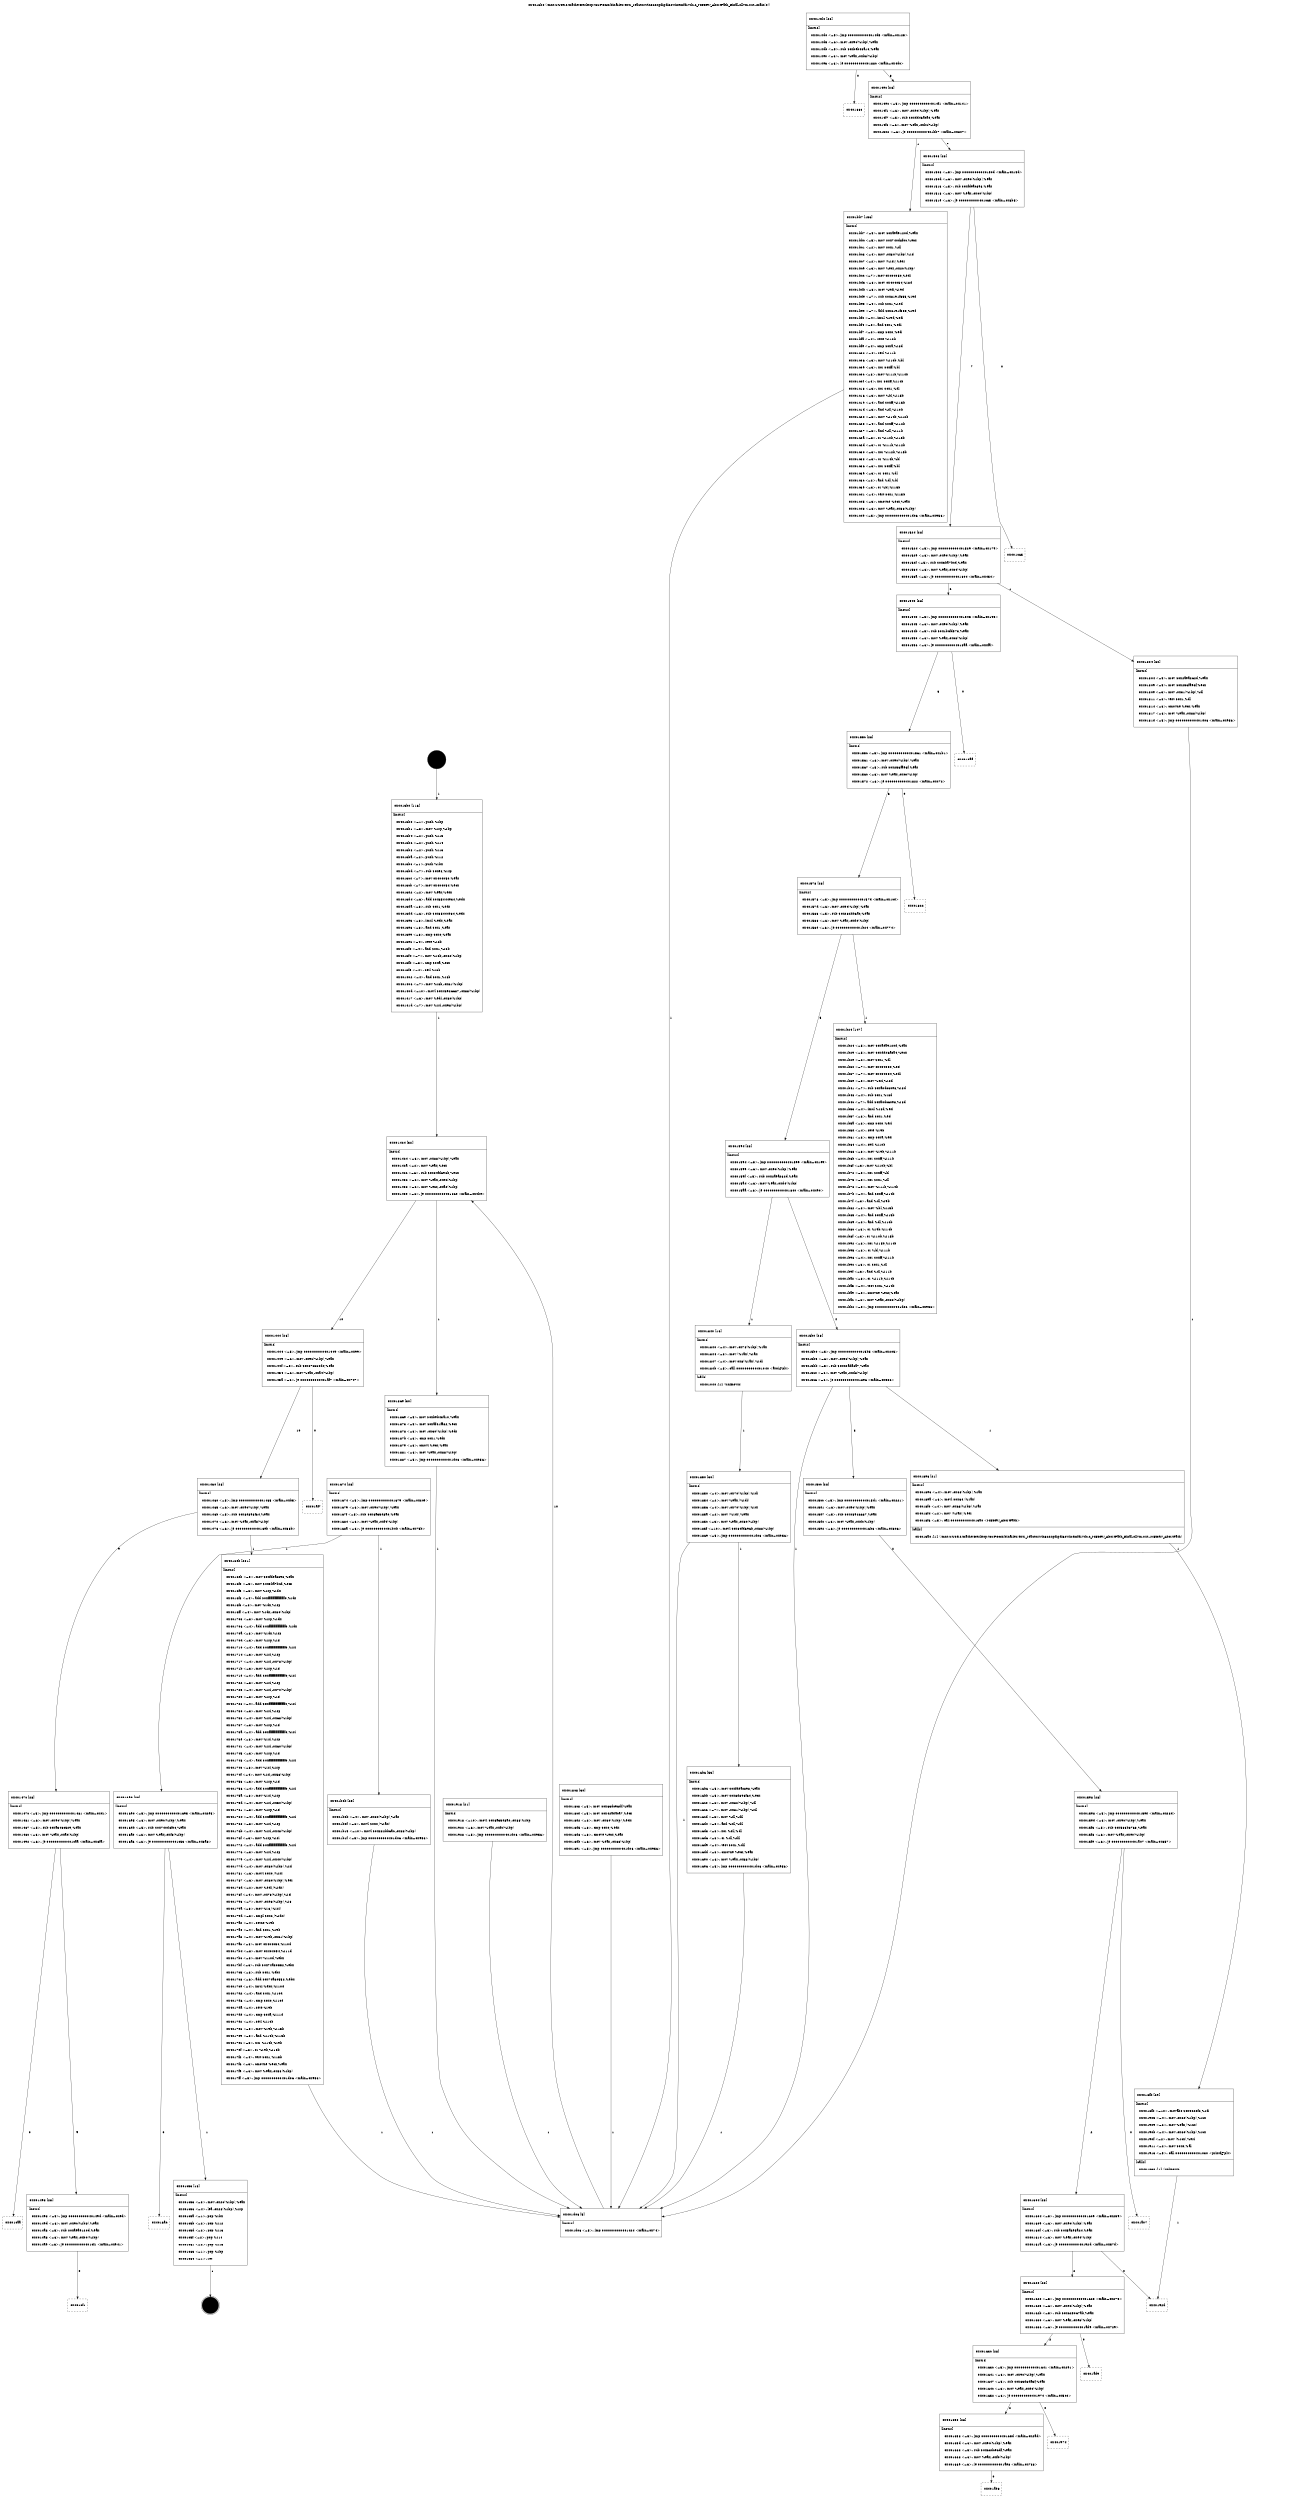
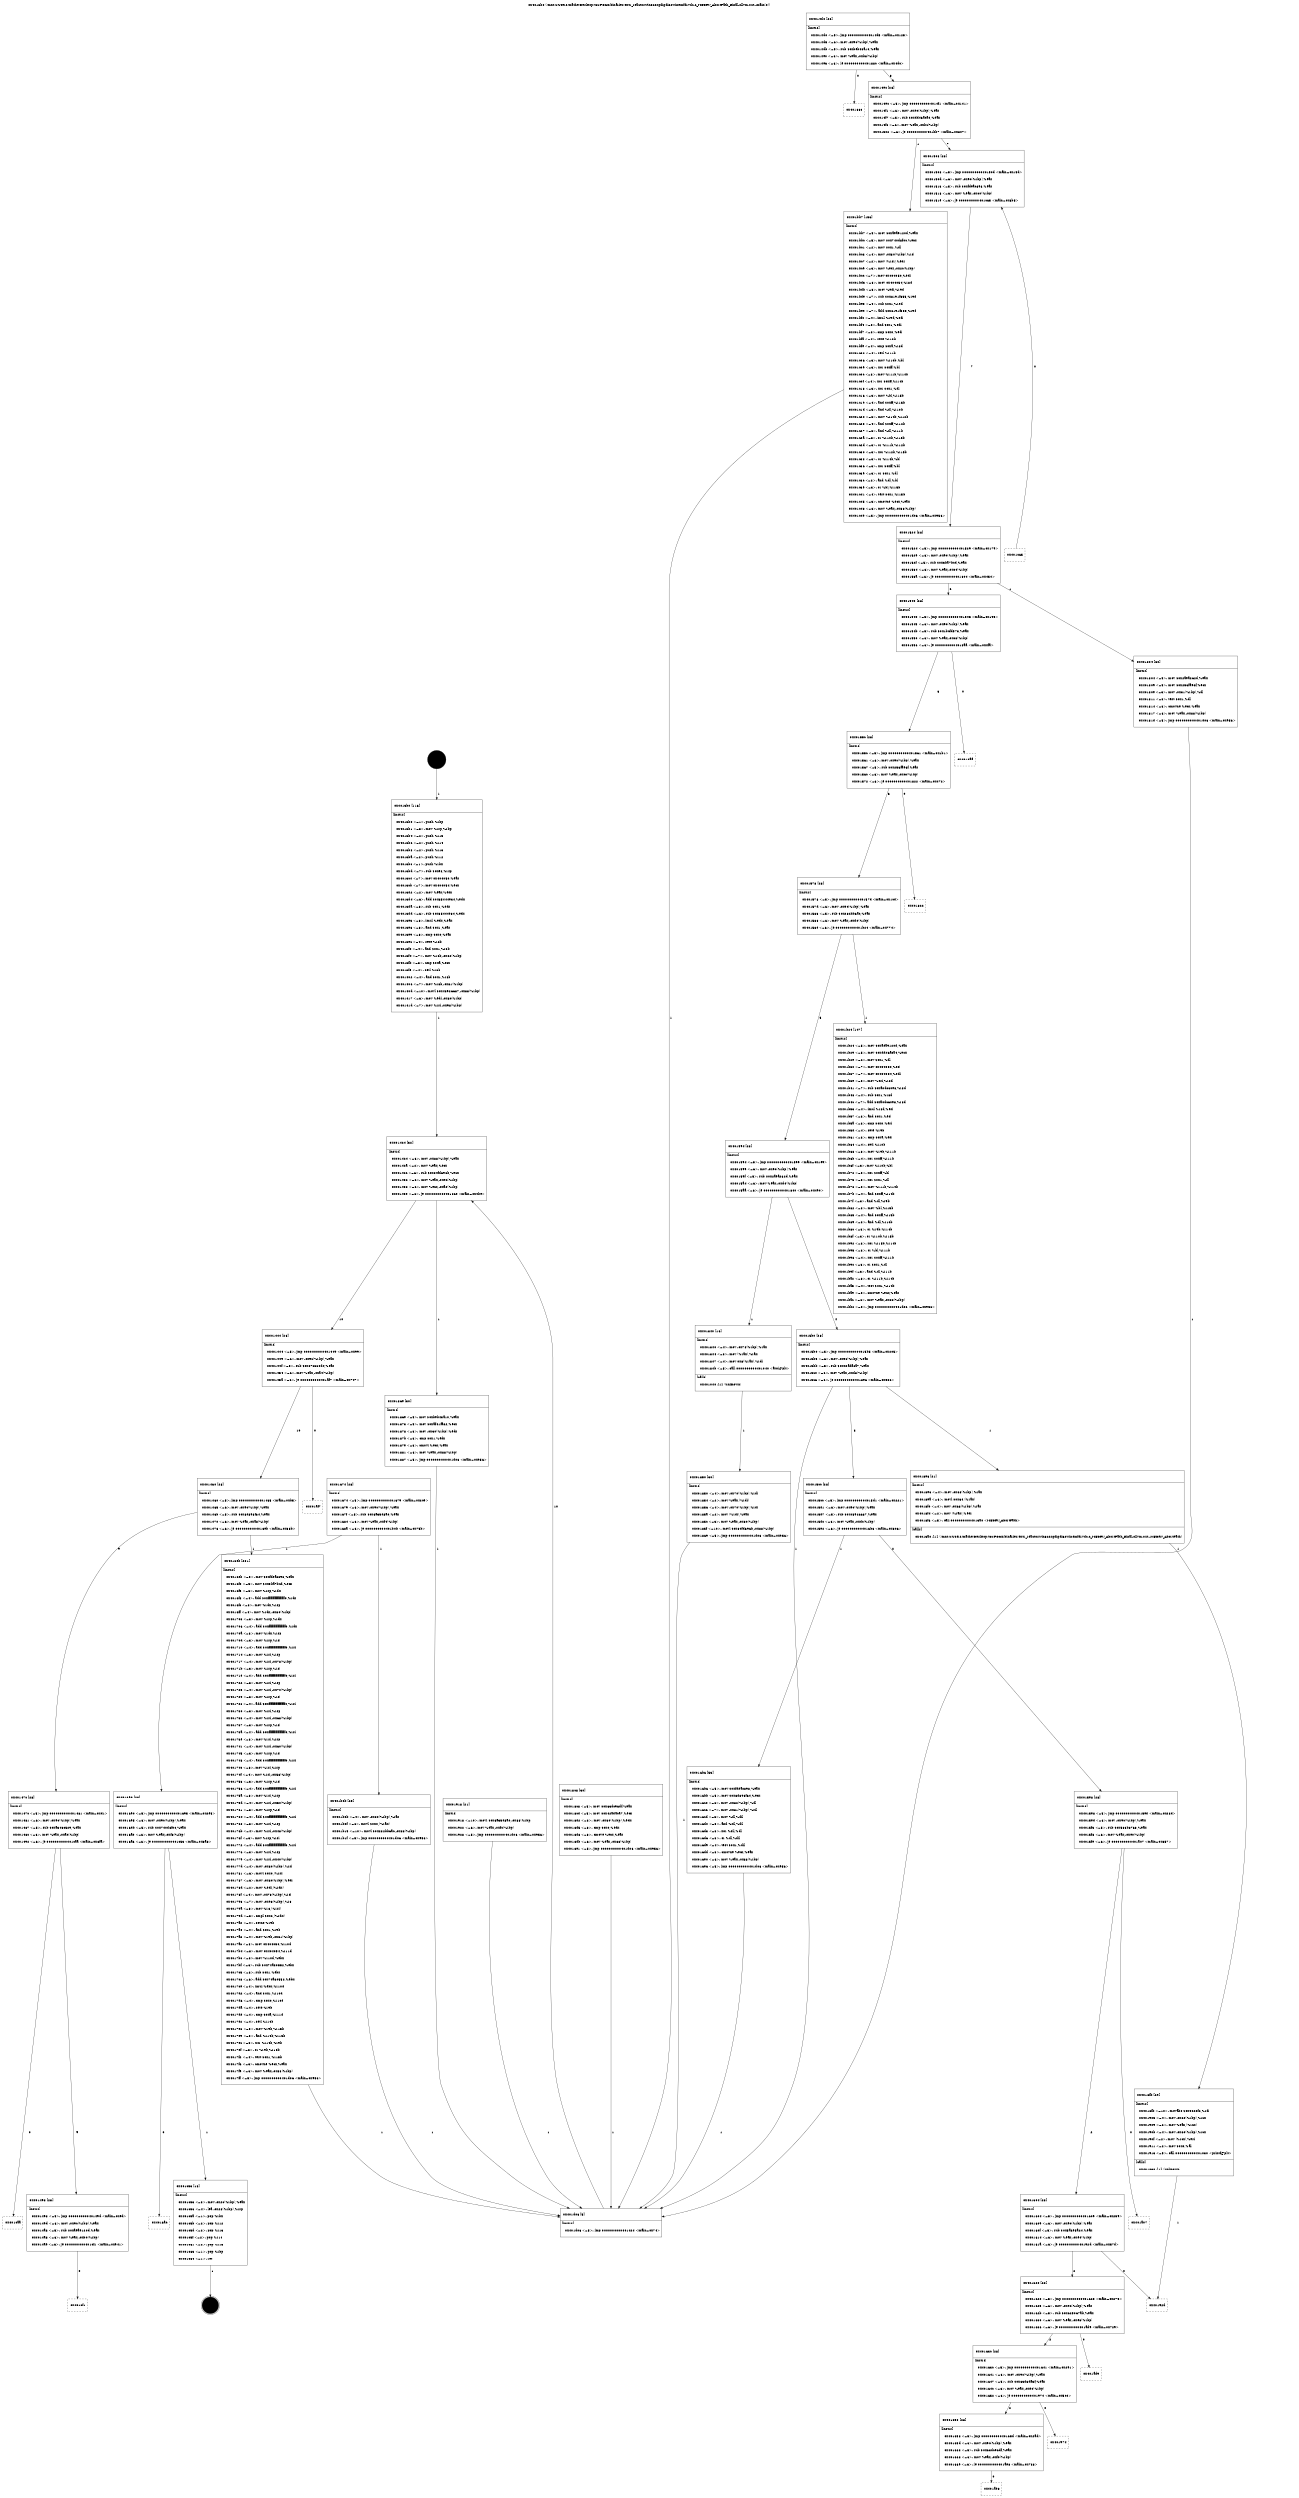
edge "0x401508 [28]" -> "0x401c65": reversed
edge "0x401850 [30]" -> "0x4016b6 [53]": now "0x4015cc [28]" -> "0x4016b6 [53]"
